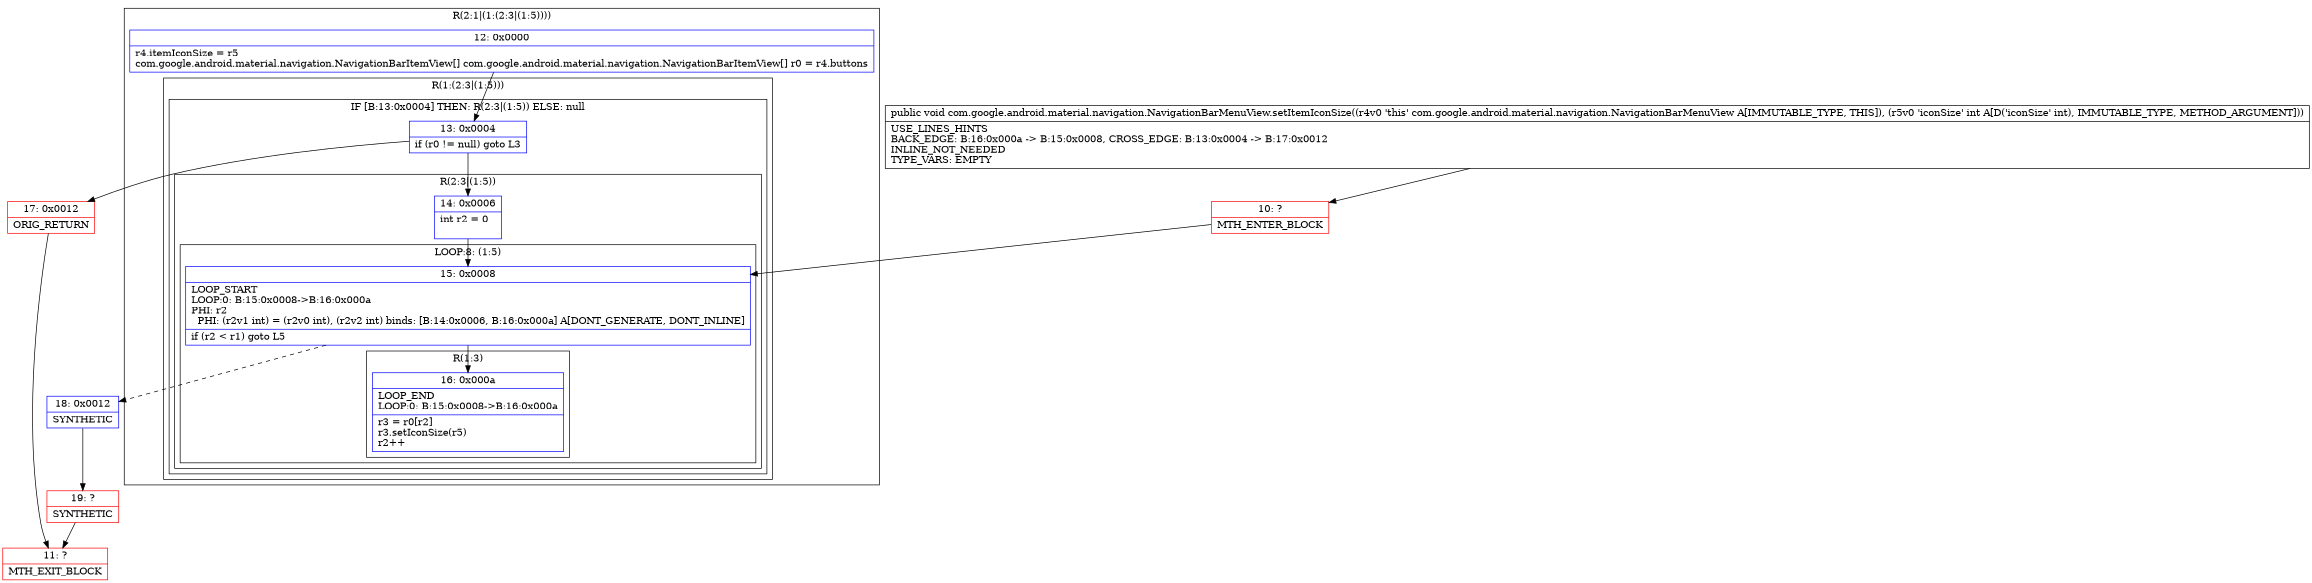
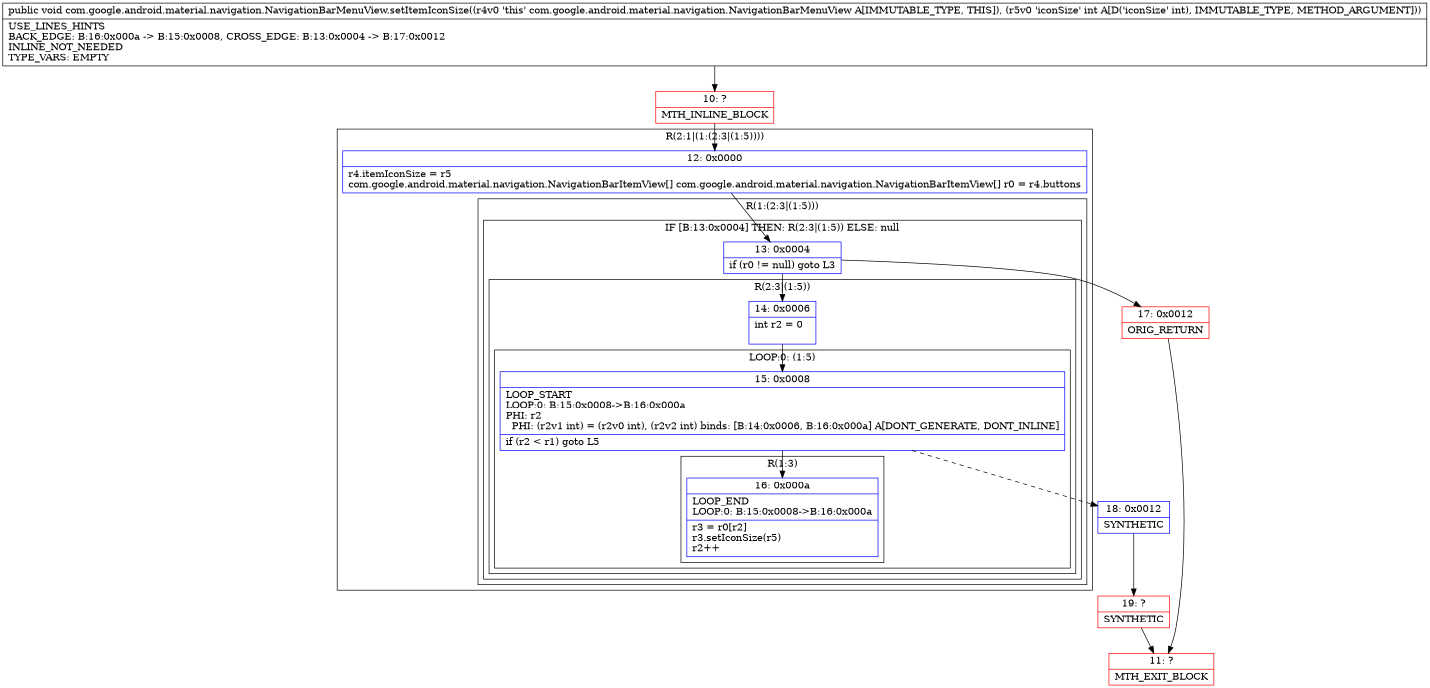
node "10: ?": text "MTH_ENTER_BLOCK" -> "MTH_INLINE_BLOCK"
edge "10: ?" -> "15: 0x0008": now "10: ?" -> "12: 0x0000"
cluster "LOOP:8: (1:5)": label "LOOP:8: (1:5)" -> "LOOP:0: (1:5)"
